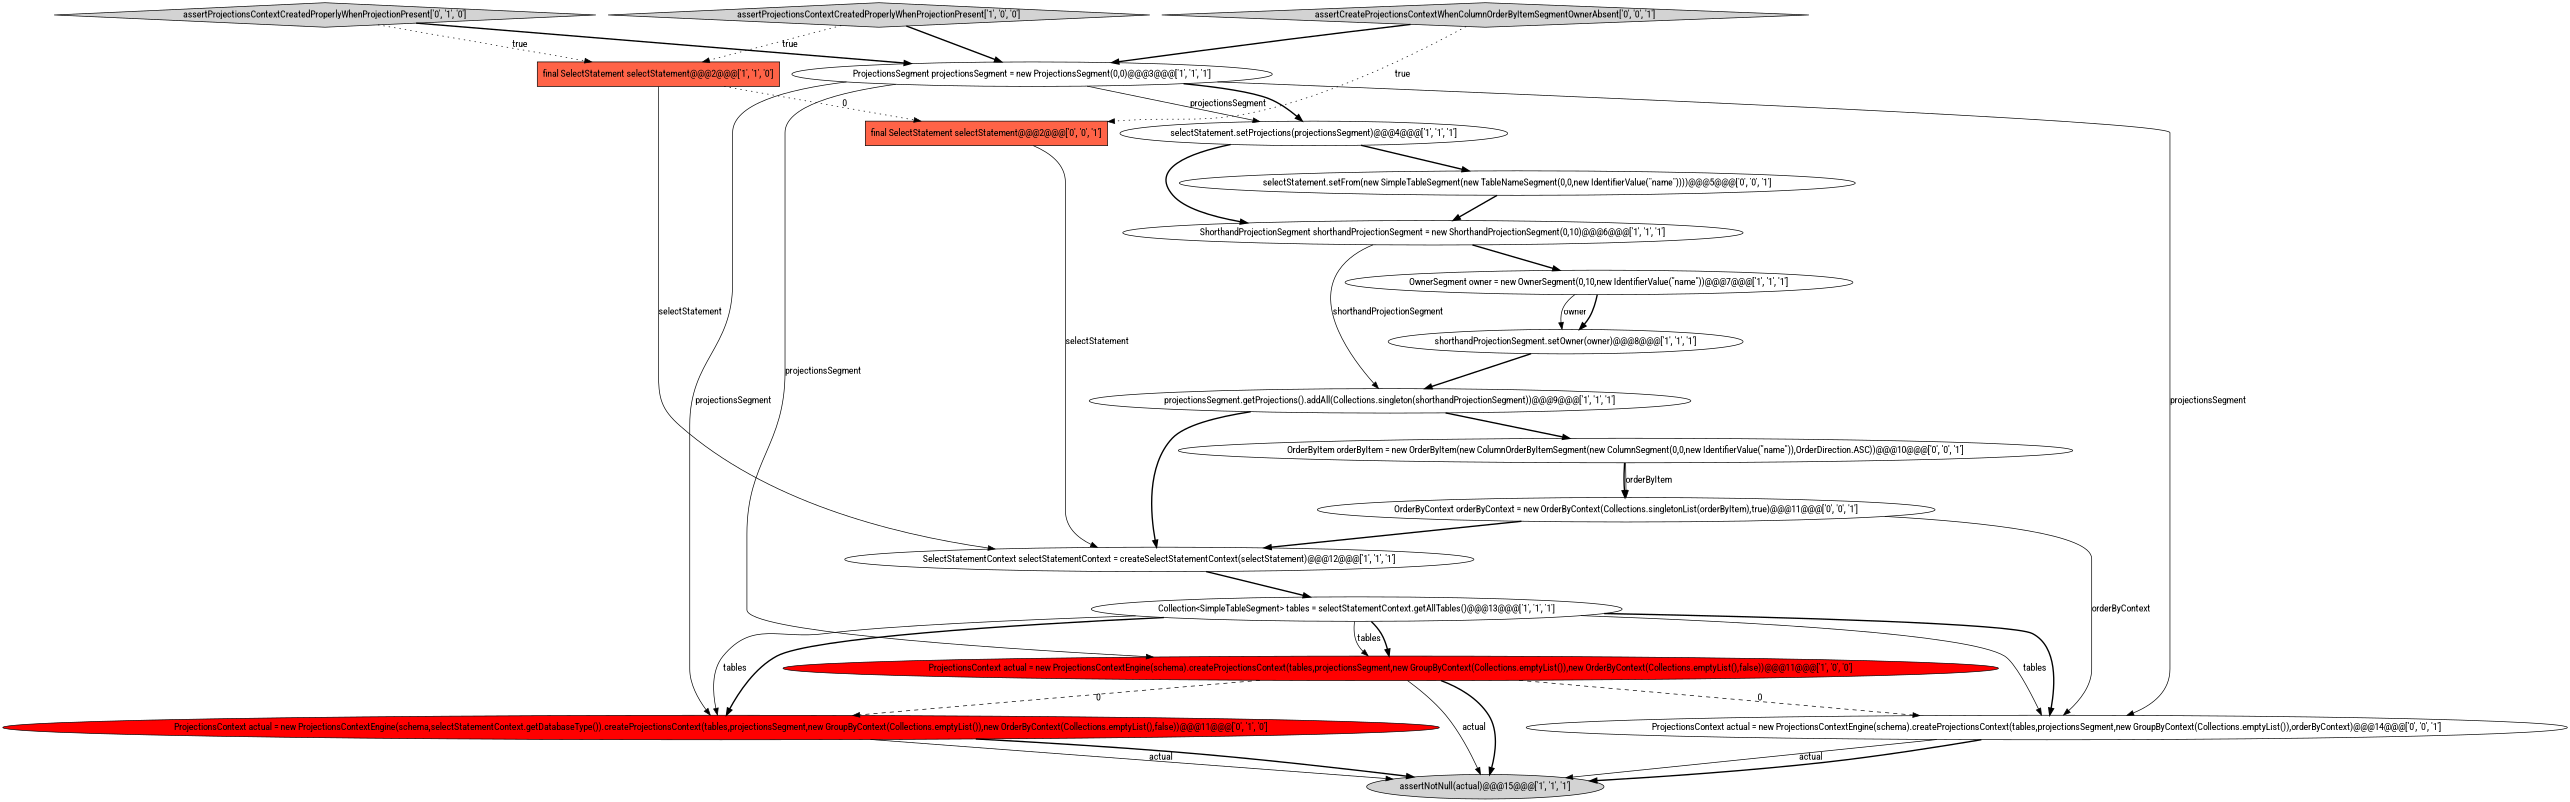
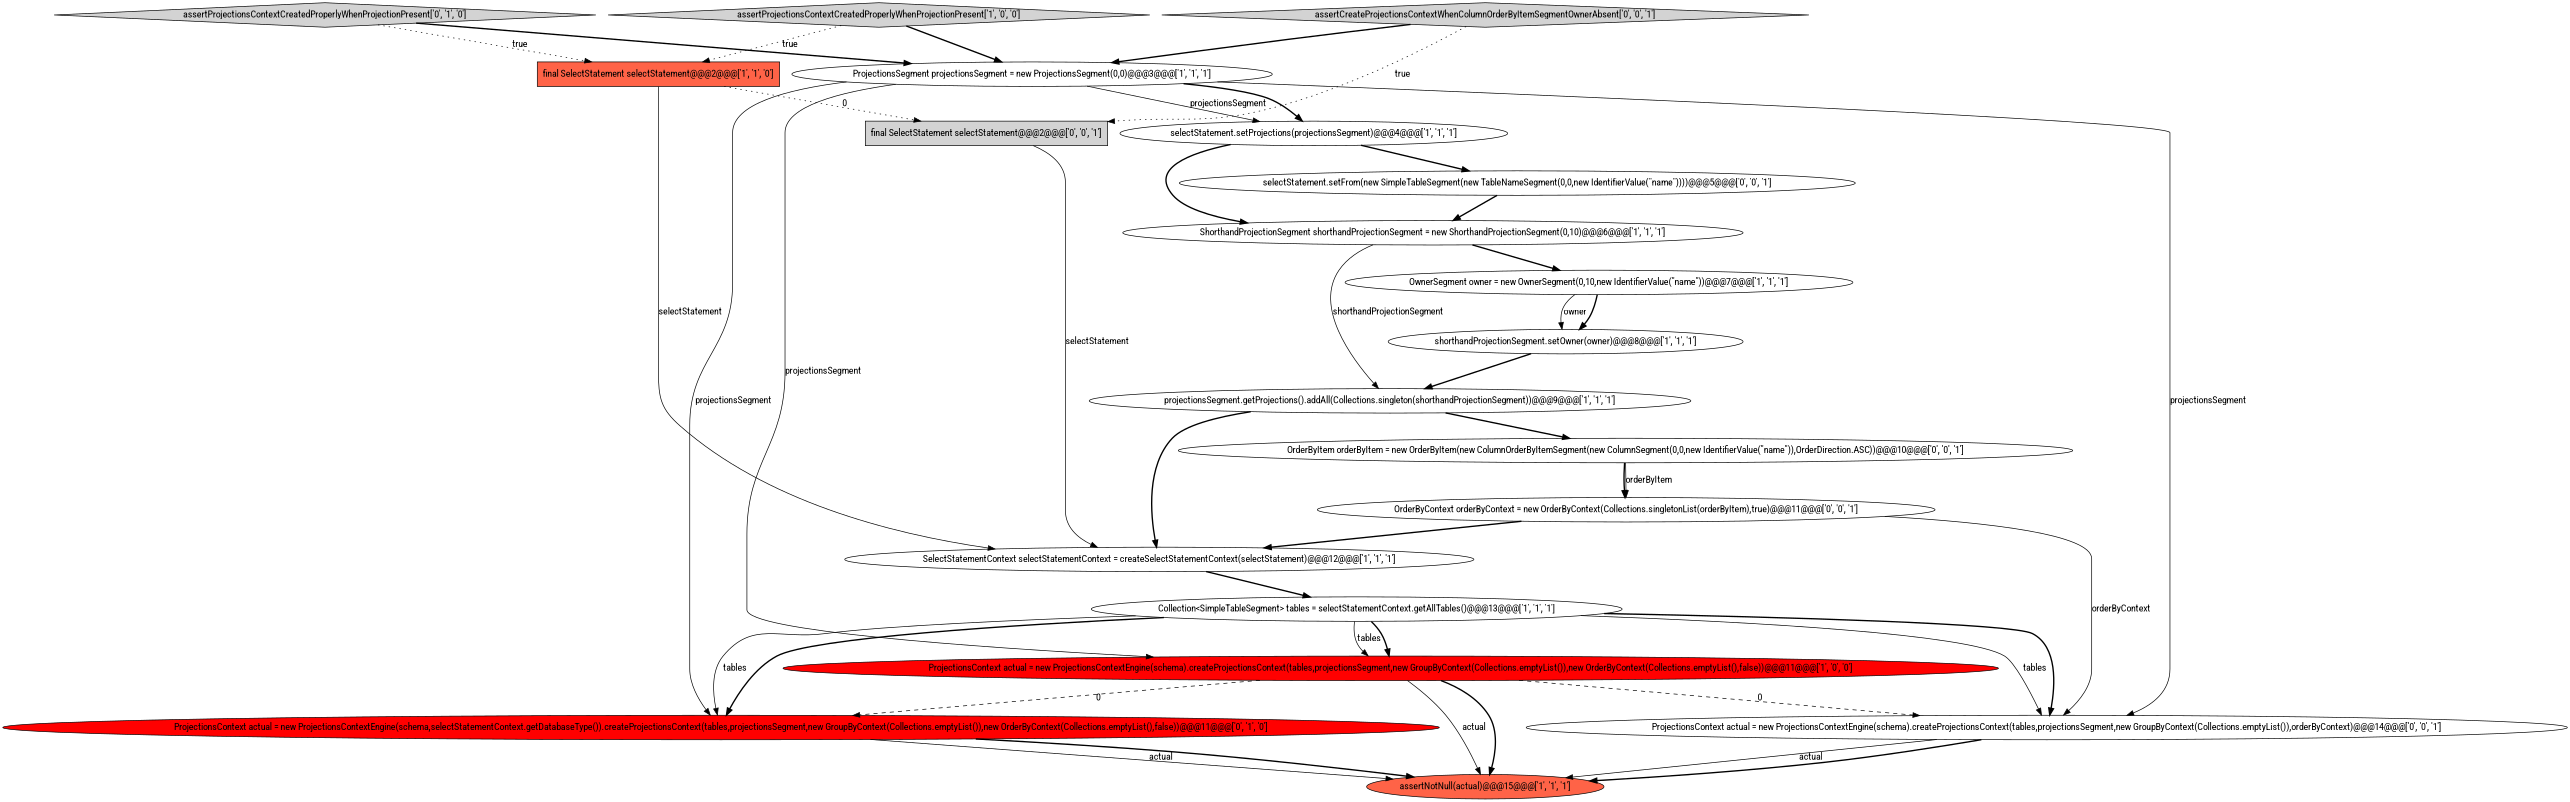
node "final SelectStatement selectStatement@@@2@@@['0', '0', '1']": fillcolor tomato -> lightgray
node "assertNotNull(actual)@@@15@@@['1', '1', '1']": fillcolor lightgray -> tomato
